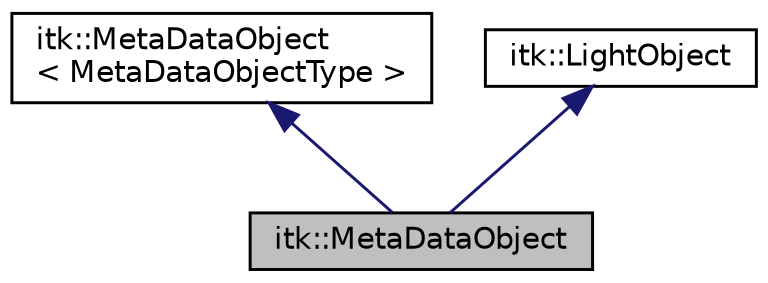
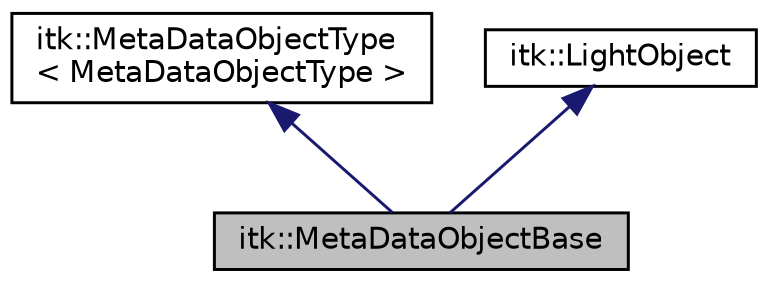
node "itk::MetaDataObject < MetaDataObjectType >": label "itk::MetaDataObject < MetaDataObjectType >" -> "itk::MetaDataObjectType < MetaDataObjectType >"
node "itk::MetaDataObject": label "itk::MetaDataObject" -> "itk::MetaDataObjectBase"
